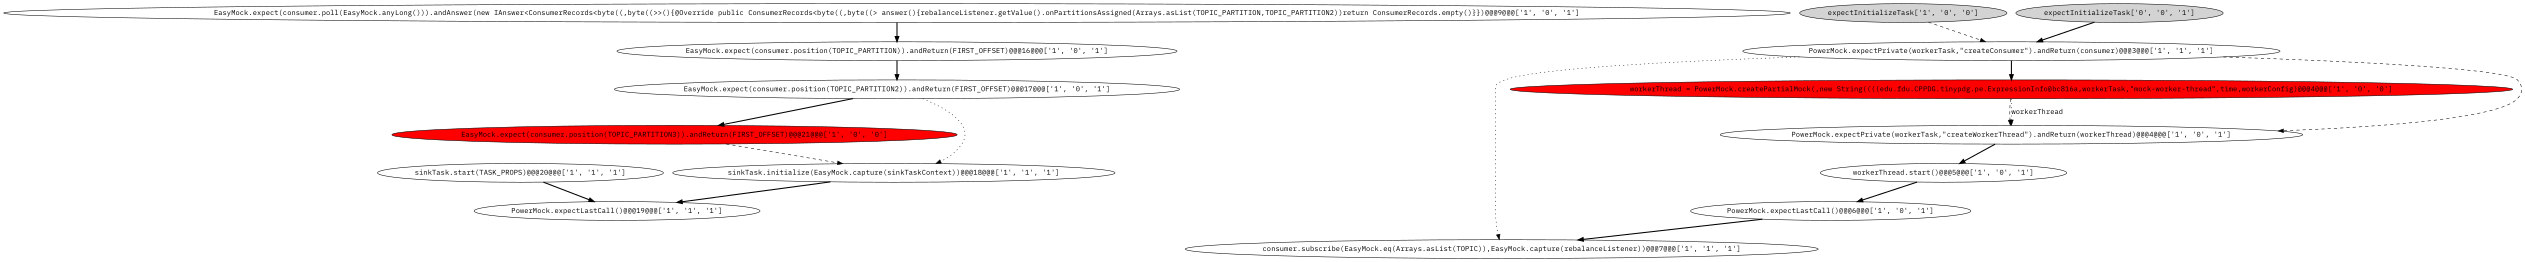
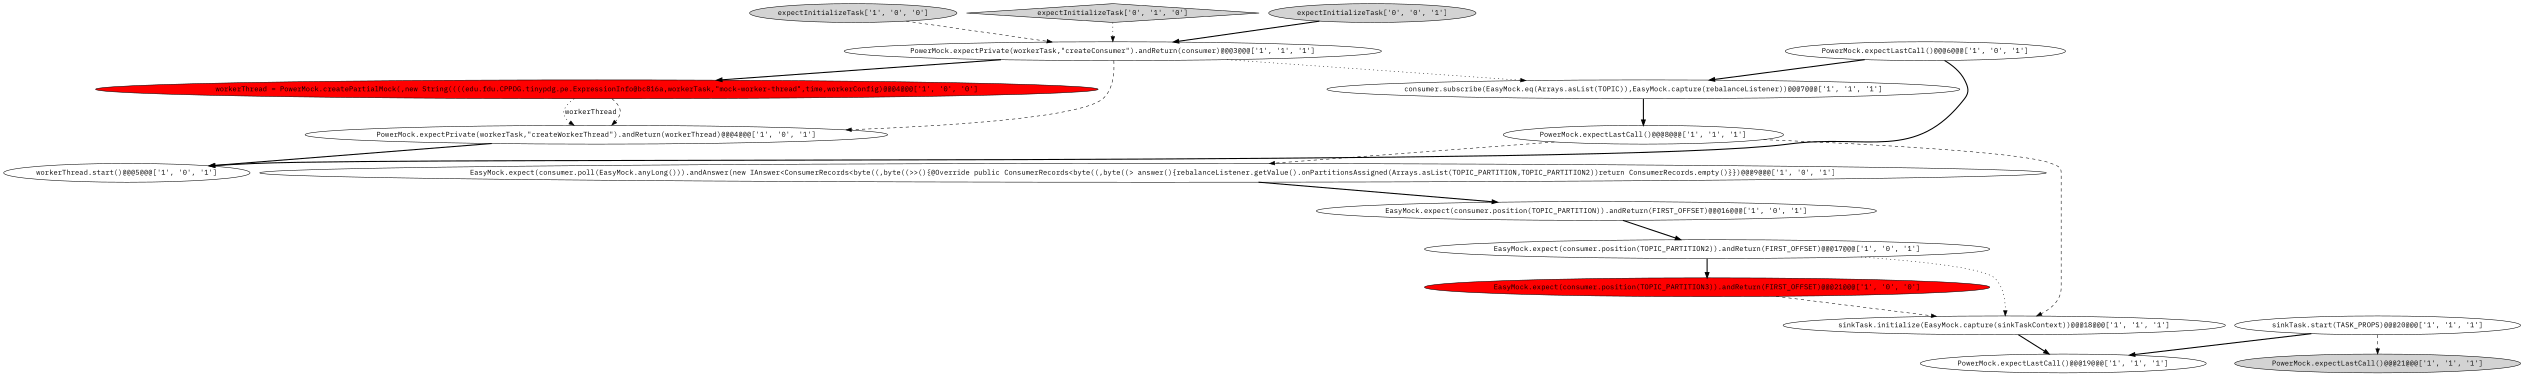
node "expectInitializeTask['0', '1', '0']": added
node "PowerMock.expectLastCall()@@@8@@@['1', '1', '1']": added
edge "workerThread.start()@@@5@@@['1', '0', '1']" -> "PowerMock.expectLastCall()@@@6@@@['1', '0', '1']": reversed
node "PowerMock.expectLastCall()@@@21@@@['1', '1', '1']": added
